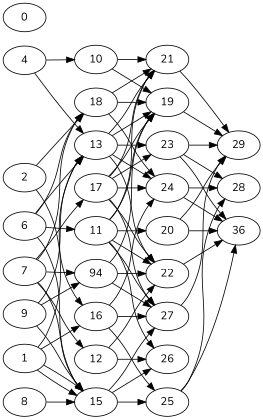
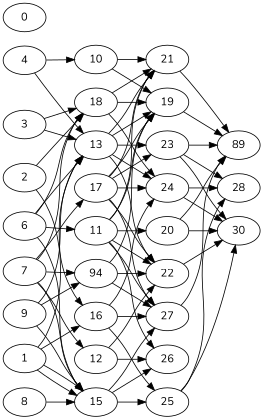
node "3": added
node "29": label "29" -> "89"
node "36": label "36" -> "30"
